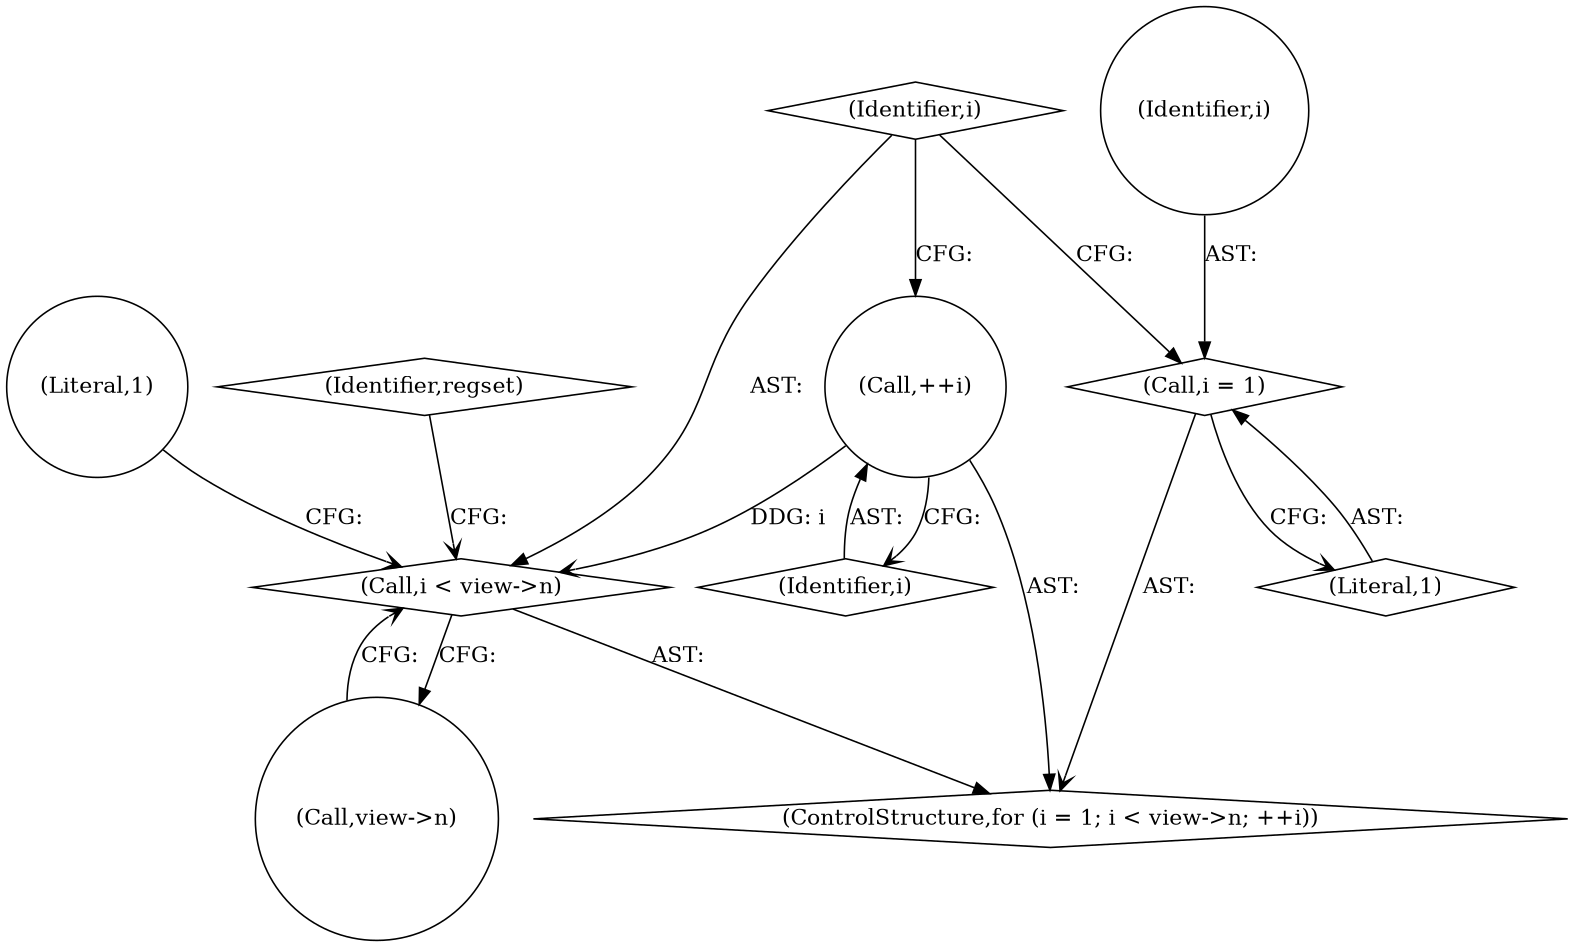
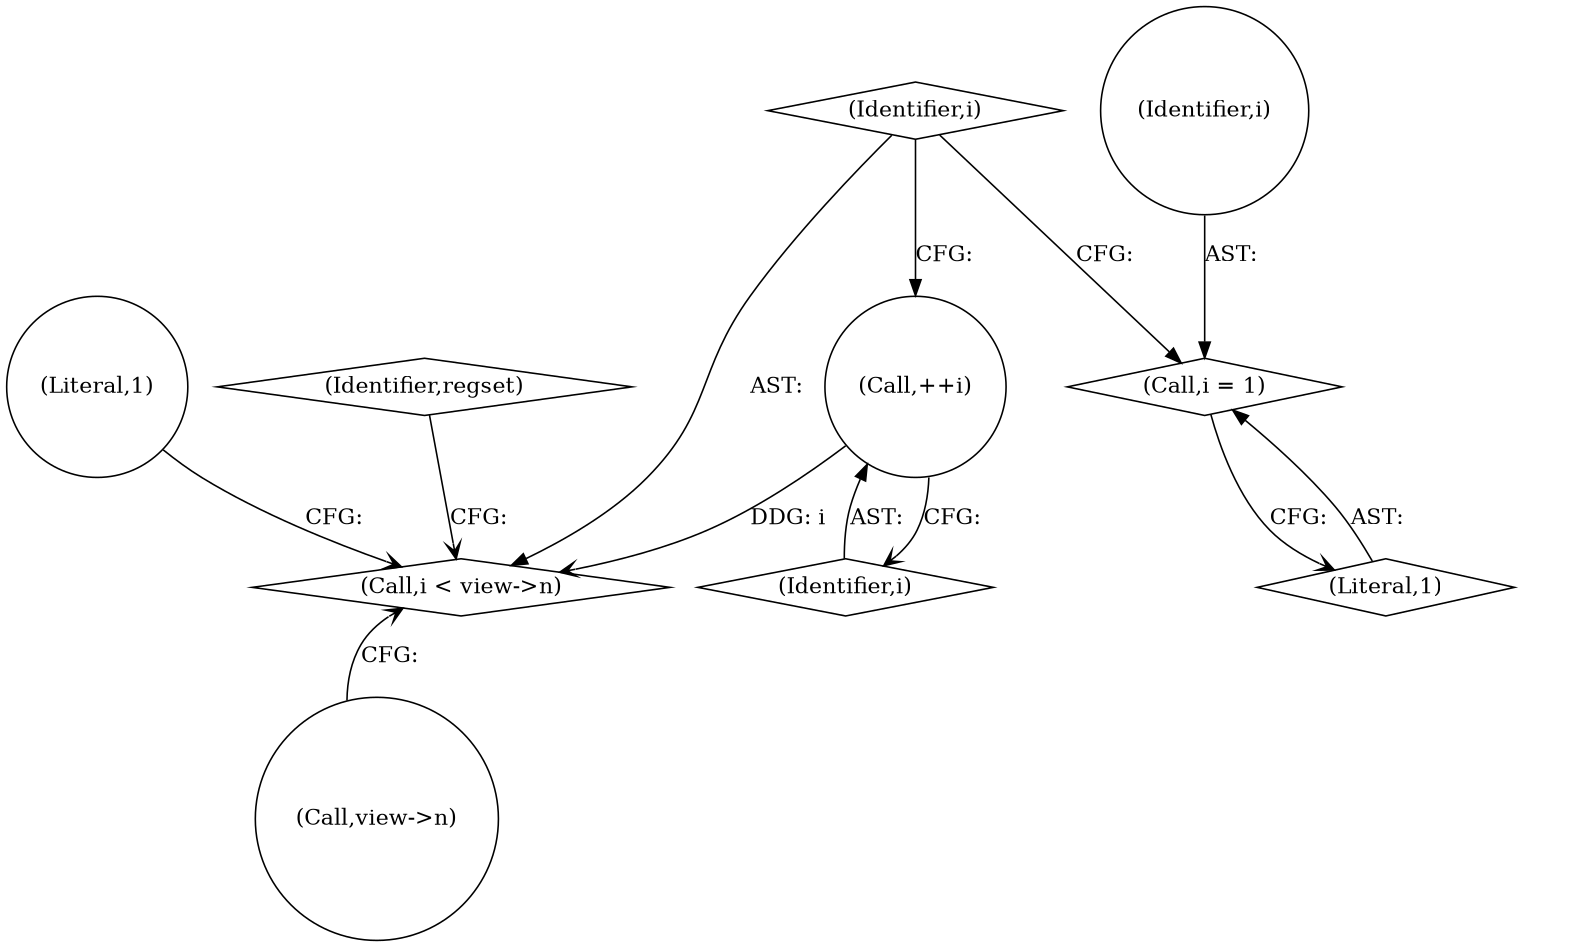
edge "(Call,i < view->n)" -> "(Call,view->n)": removed, label "CFG:"
node "(ControlStructure,for (i = 1; i < view->n; ++i))": removed
